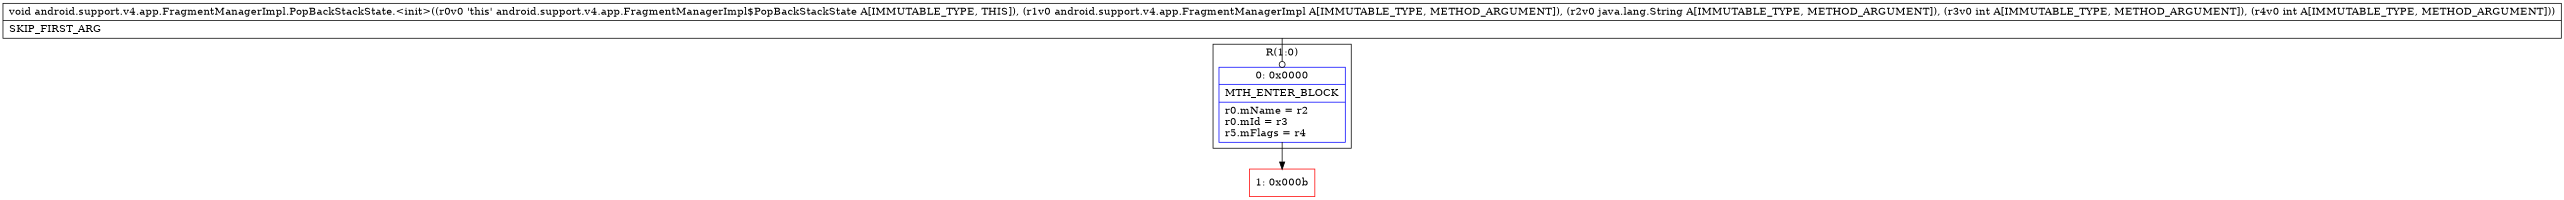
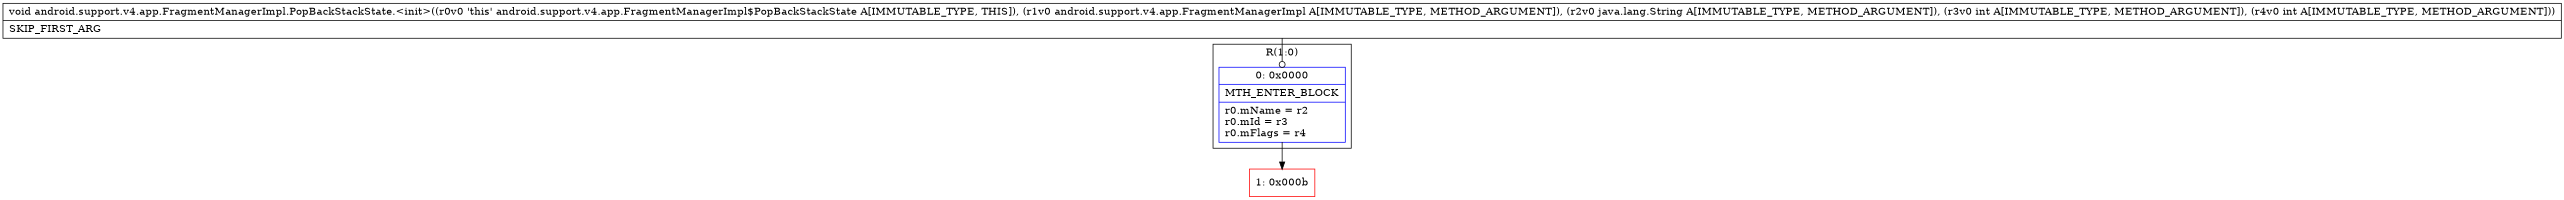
node "0: 0x0000": text "r5.mFlags = r4" -> "r0.mFlags = r4"
